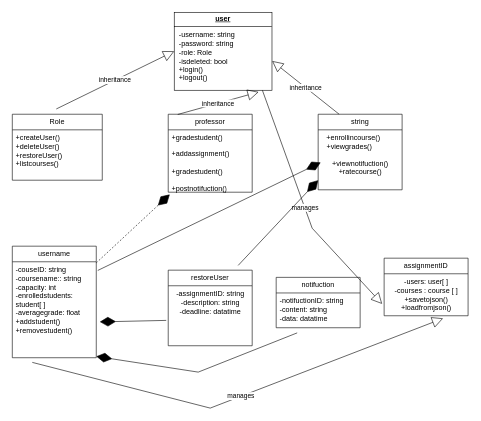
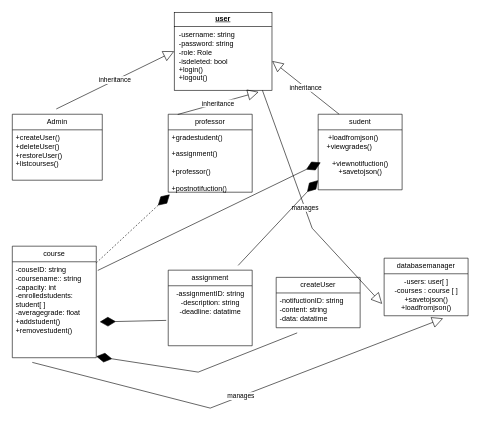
node "Role": label "Role" -> "Admin"
node "string": label "string" -> "sudent"
node "+enrollincourse() +viewgrades()": label "+enrollincourse() +viewgrades()" -> "+loadfromjson() +viewgrades()"
node "+addassignment()": label "+addassignment()" -> "+assignment()"
node "+viewnotifuction() +ratecourse()": label "+viewnotifuction() +ratecourse()" -> "+viewnotifuction() +savetojson()"
node "+gradestudent() +postnotifuction()": label "+gradestudent() +postnotifuction()" -> "+professor() +postnotifuction()"
node "username": label "username" -> "course"
node "assignmentID": label "assignmentID" -> "databasemanager"
node "restoreUser": label "restoreUser" -> "assignment"
node "notifuction": label "notifuction" -> "createUser"
